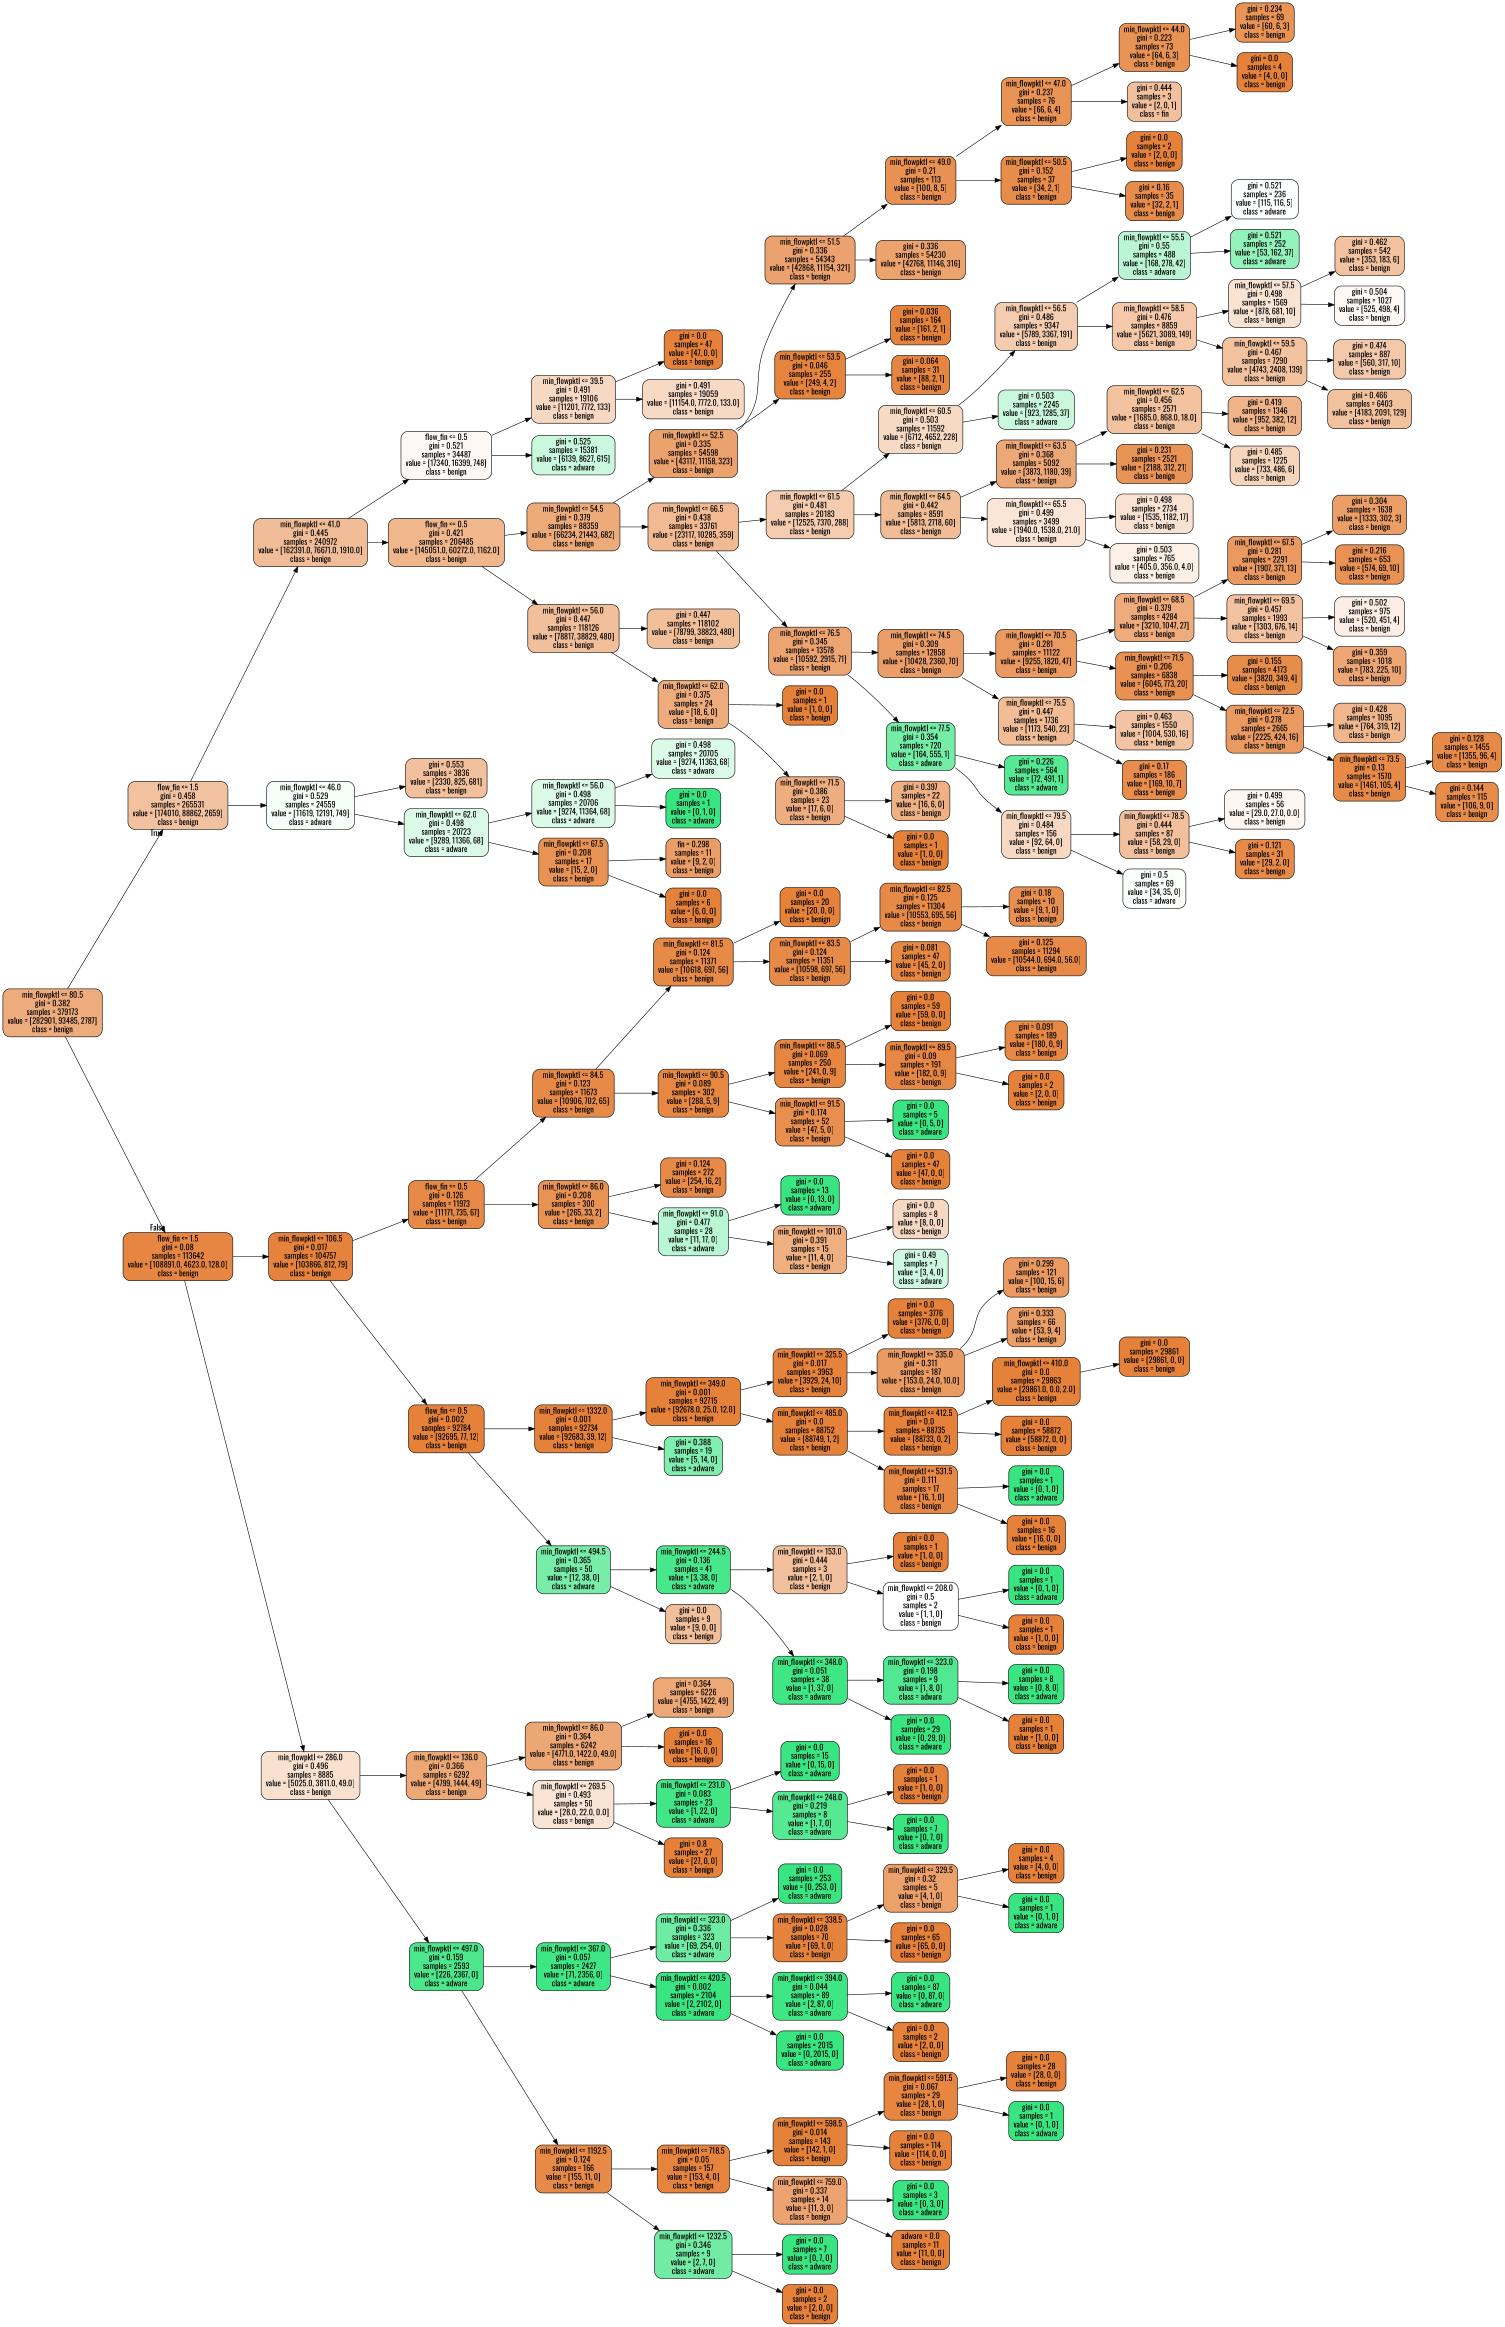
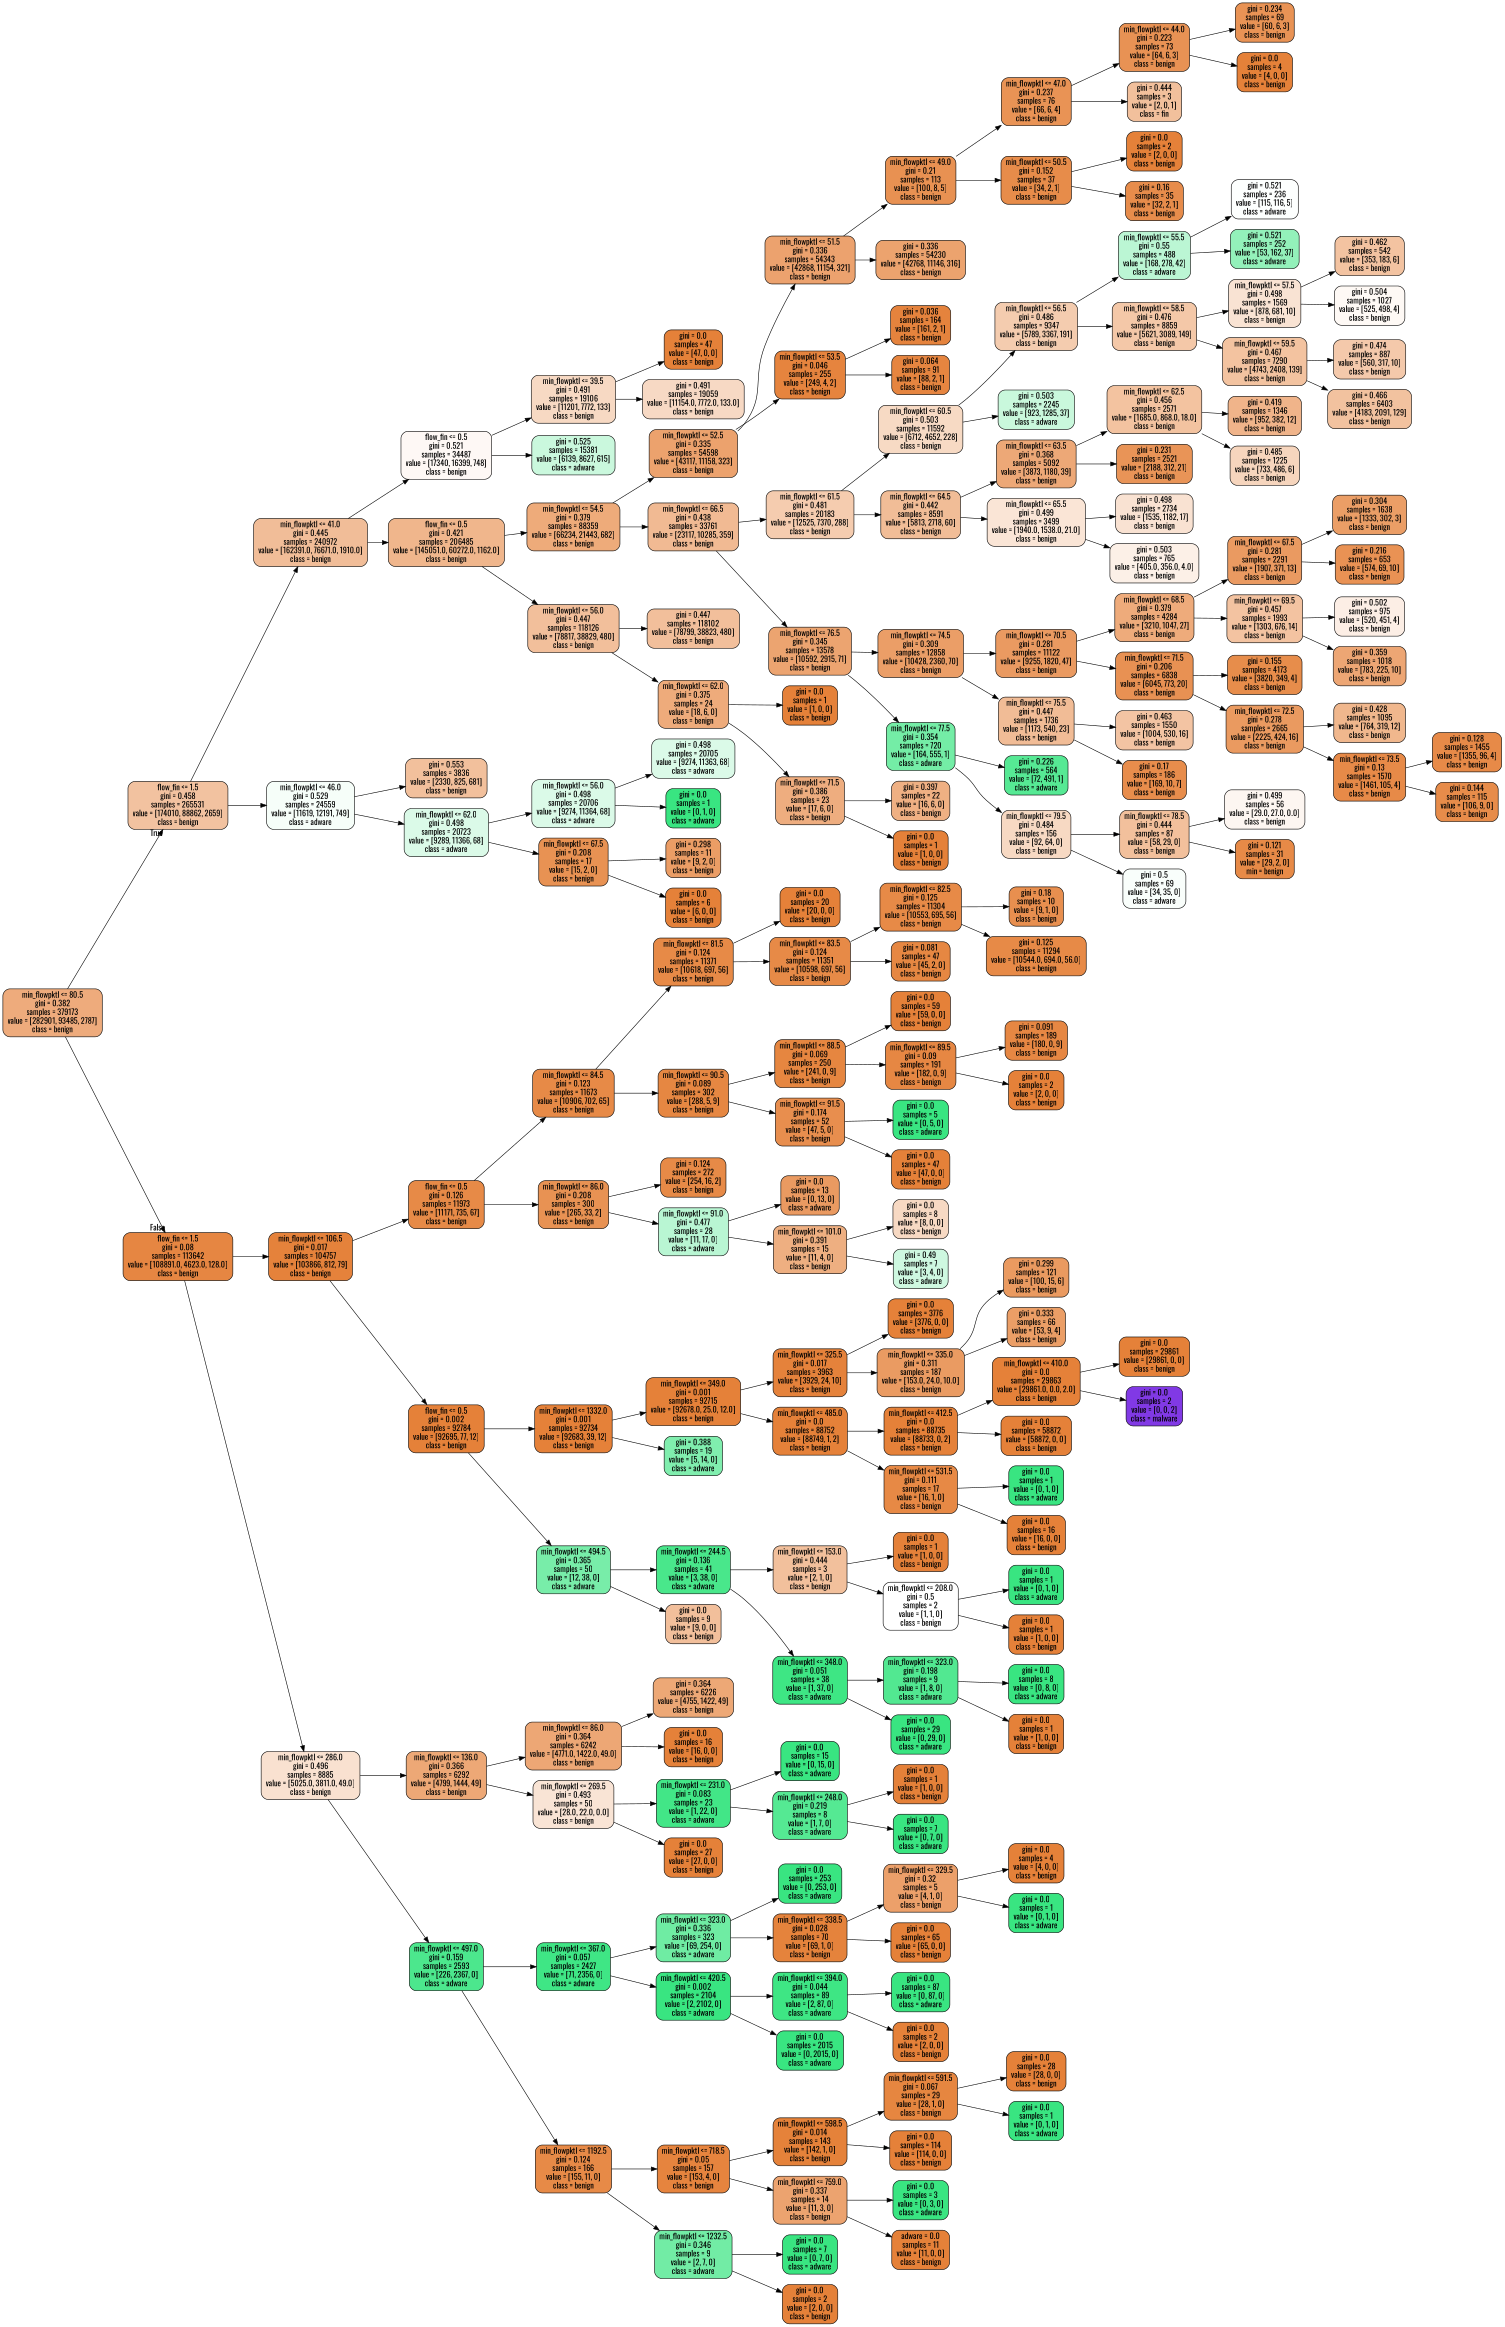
node "gini = 0.064 samples = 31 value = [88, 2, 1] class = benign": label "gini = 0.064 samples = 31 value = [88, 2, 1] class = benign" -> "gini = 0.064 samples = 91 value = [88, 2, 1] class = benign"
node "fin = 0.298 samples = 11 value = [9, 2, 0] class = benign": label "fin = 0.298 samples = 11 value = [9, 2, 0] class = benign" -> "gini = 0.298 samples = 11 value = [9, 2, 0] class = benign"
node "gini = 0.121 samples = 31 value = [29, 2, 0] class = benign": label "gini = 0.121 samples = 31 value = [29, 2, 0] class = benign" -> "gini = 0.121 samples = 31 value = [29, 2, 0] min = benign"
node "gini = 0.0 samples = 13 value = [0, 13, 0] class = adware": fillcolor #39e581 -> #ea9a61
node "gini = 0.0 samples = 2 value = [0, 0, 2] class = malware": added
node "gini = 0.8 samples = 27 value = [27, 0, 0] class = benign": label "gini = 0.8 samples = 27 value = [27, 0, 0] class = benign" -> "gini = 0.0 samples = 27 value = [27, 0, 0] class = benign"
